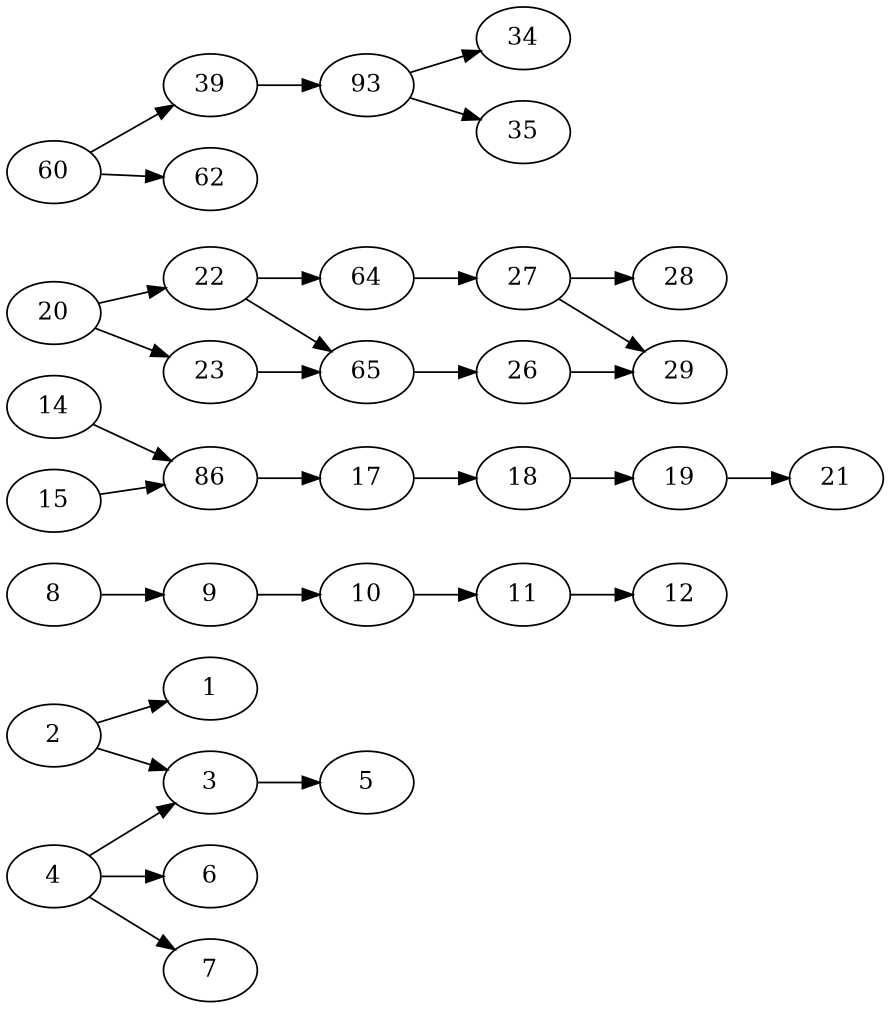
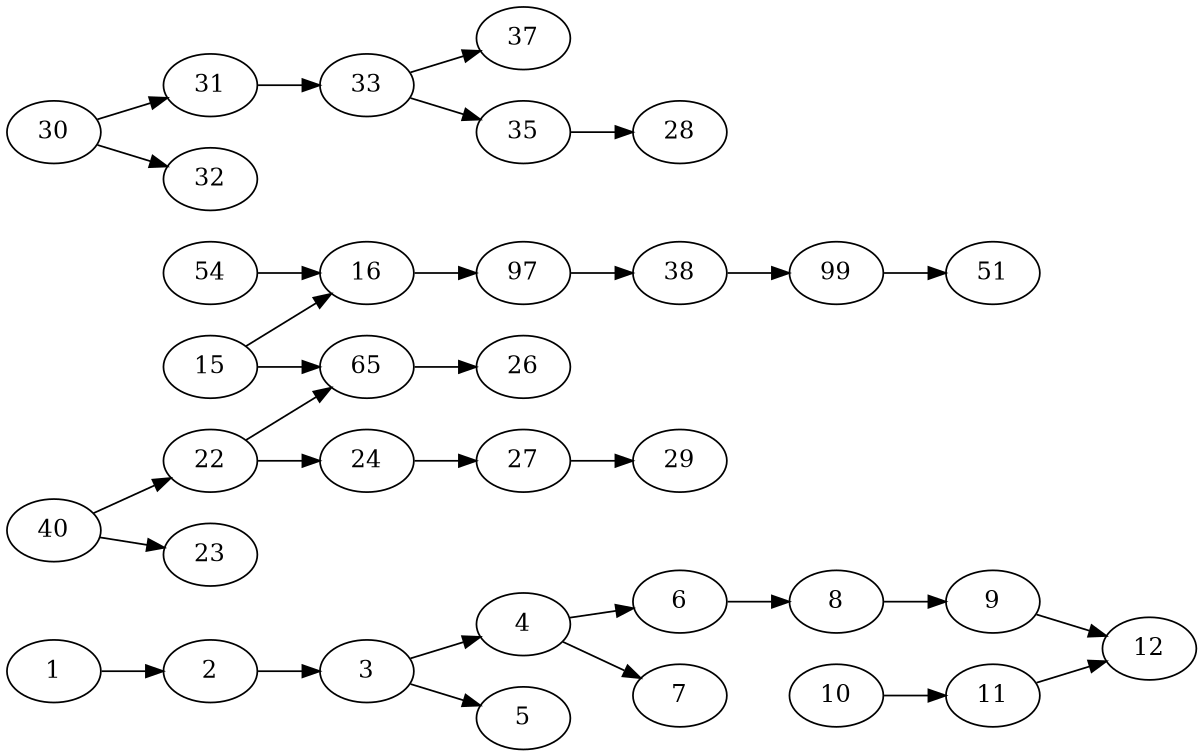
node "34": label "34" -> "37"
node "39": label "39" -> "31"
node "93": label "93" -> "33"
node "60": label "60" -> "30"
node "62": label "62" -> "32"
node "64": label "64" -> "24"
edge "27" -> "28": now "35" -> "28"
node "20": label "20" -> "40"
edge "23" -> "65": now "15" -> "65"
edge "26" -> "29": removed
node "14": label "14" -> "54"
node "86": label "86" -> "16"
node "17": label "17" -> "97"
node "18": label "18" -> "38"
node "19": label "19" -> "99"
node "21": label "21" -> "51"
edge "9" -> "10": now "9" -> "12"
edge "6" -> "8": added
edge "2" -> "1": reversed
edge "4" -> "3": reversed
